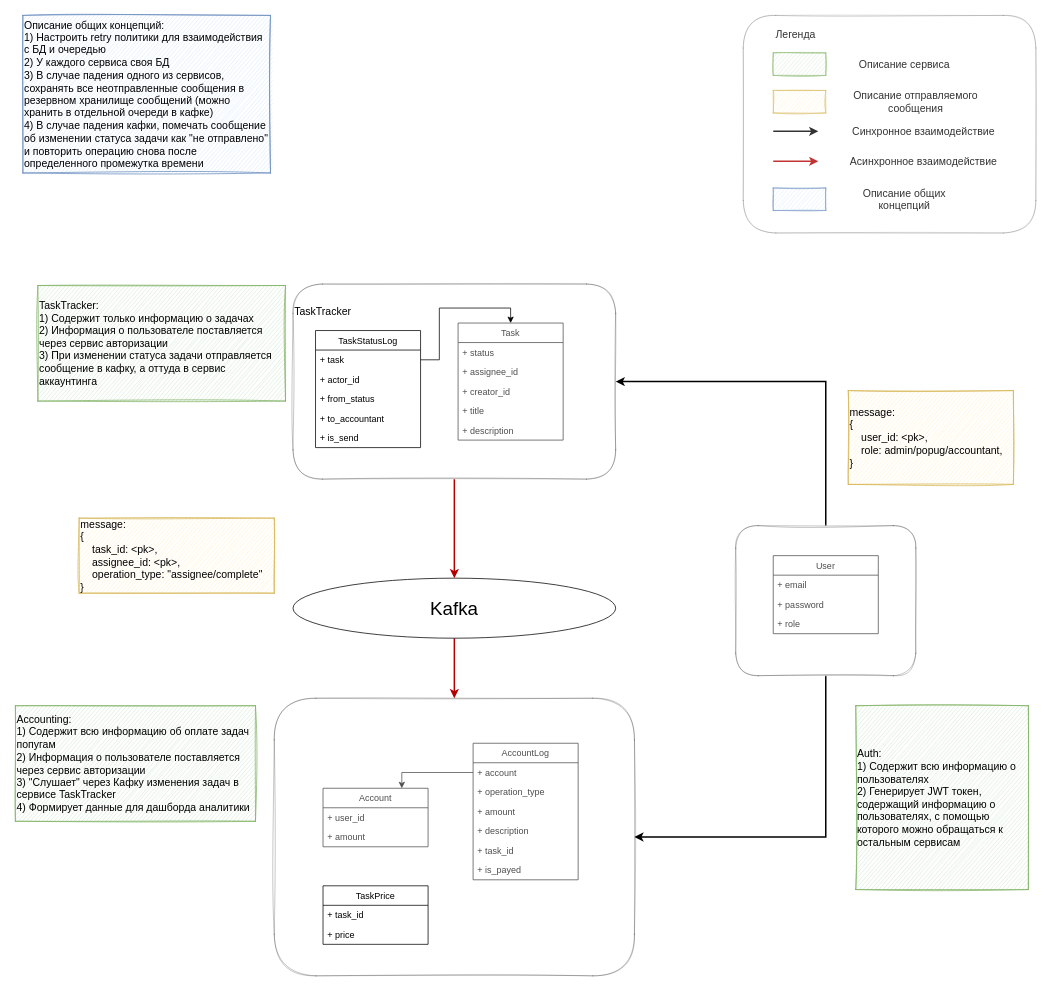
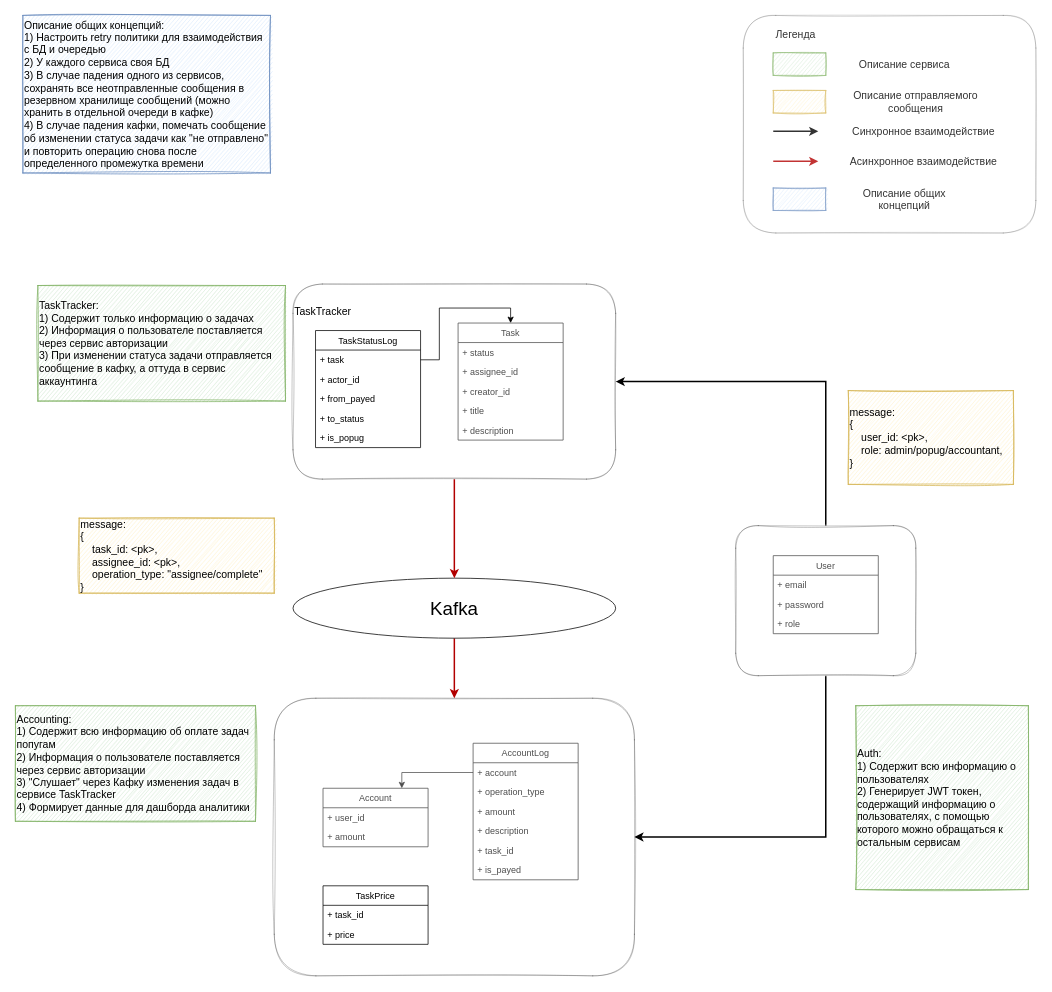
node "+ from_status": label "+ from_status" -> "+ from_payed"
node "+ to_accountant": label "+ to_accountant" -> "+ to_status"
node "+ is_send": label "+ is_send" -> "+ is_popug"
